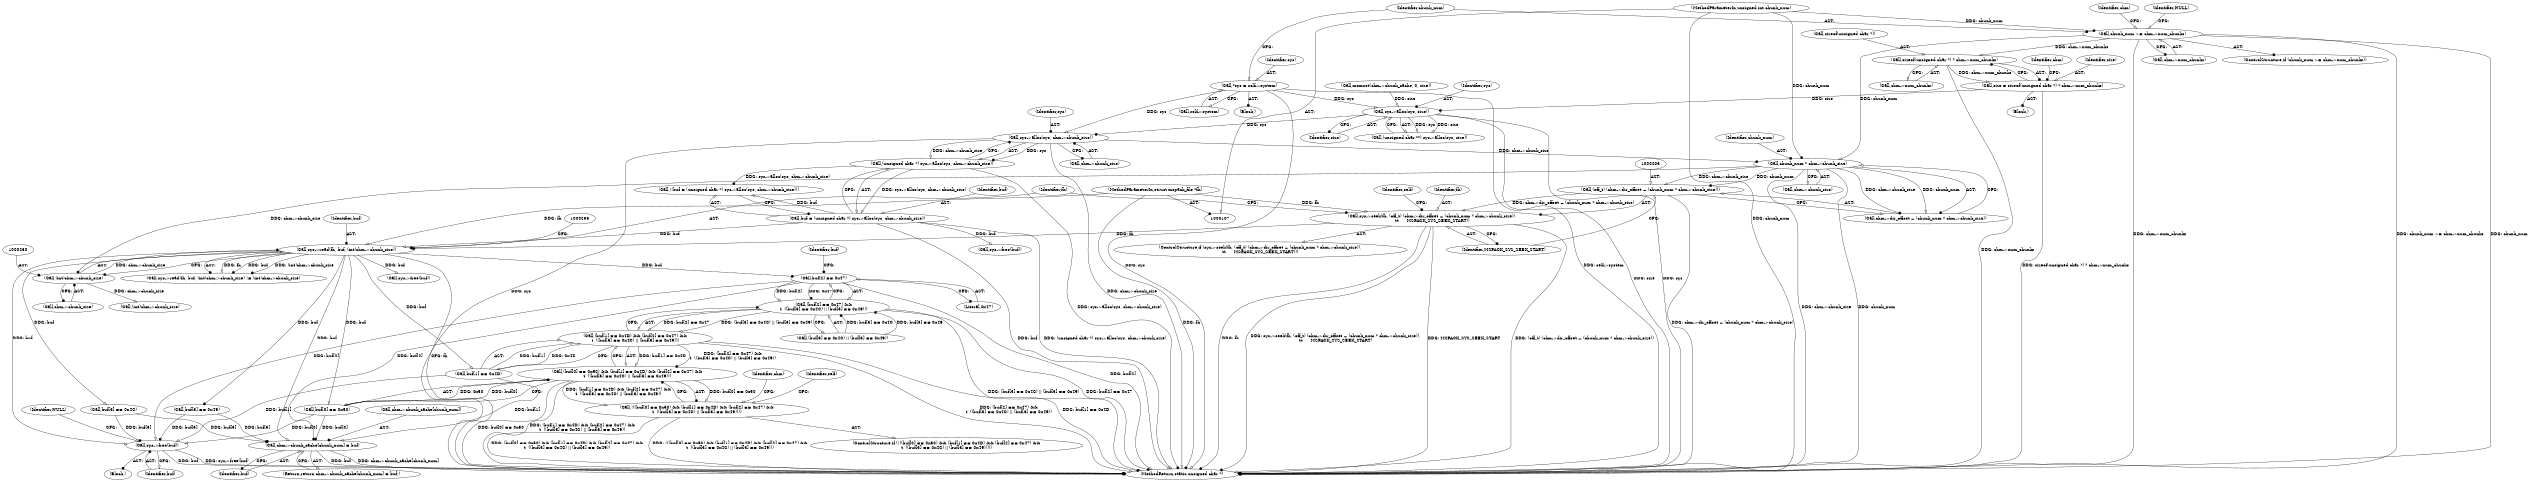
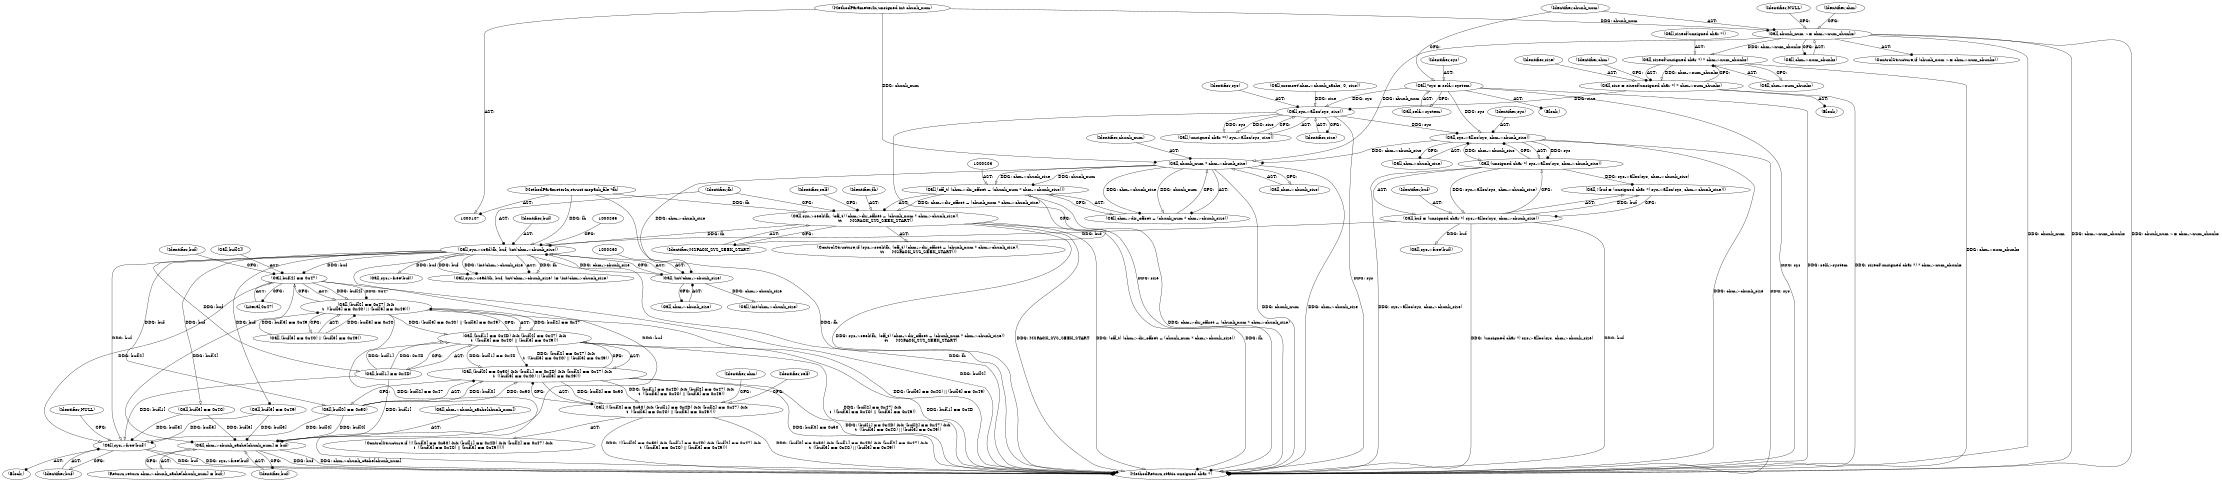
node "(Call,buf[2])": added
edge "(Call,sys->read(fh, buf, (int)chm->chunk_size))" -> "(MethodReturn,static unsigned char *)": label "CFG: fh" -> "DDG: fh"
edge "(MethodParameterIn,unsigned int chunk_num)" -> "(MethodReturn,static unsigned char *)": removed, label "DDG: chunk_num"
